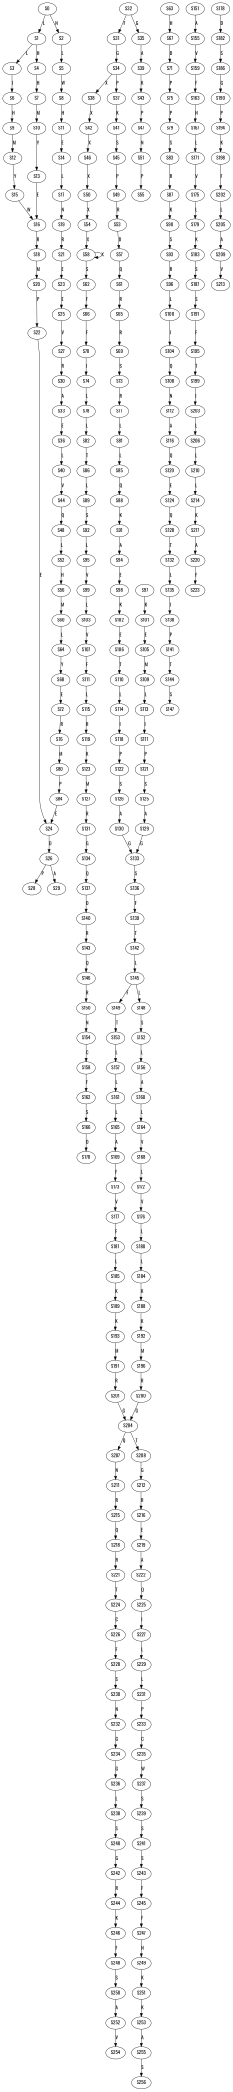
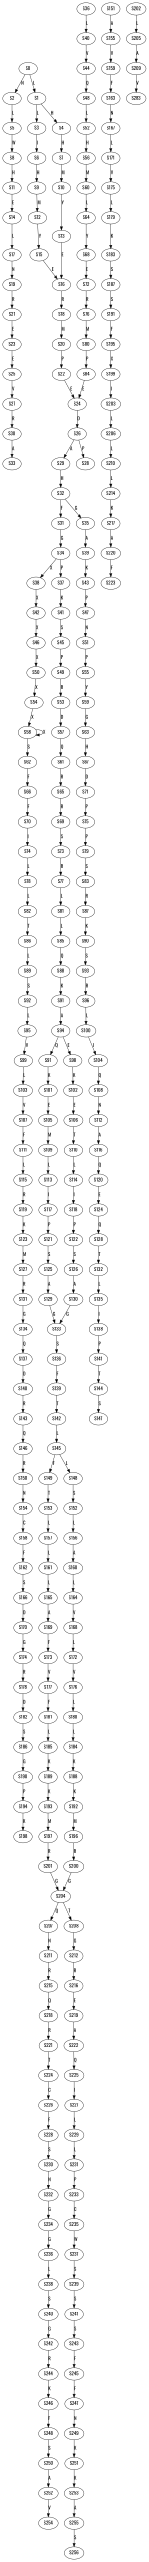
edge "S198" -> "S202": removed, label "F"
edge "S15" -> "S16": label "W" -> "E"
node "S213": label "S213" -> "S283"
edge "S195" -> "S199": label "T" -> "X"
edge "S33" -> "S36": removed, label "E"
edge "S29" -> "S32": added, label "H"
node "S59": added
edge "S94" -> "S97": added, label "Q"
node "S174": added
